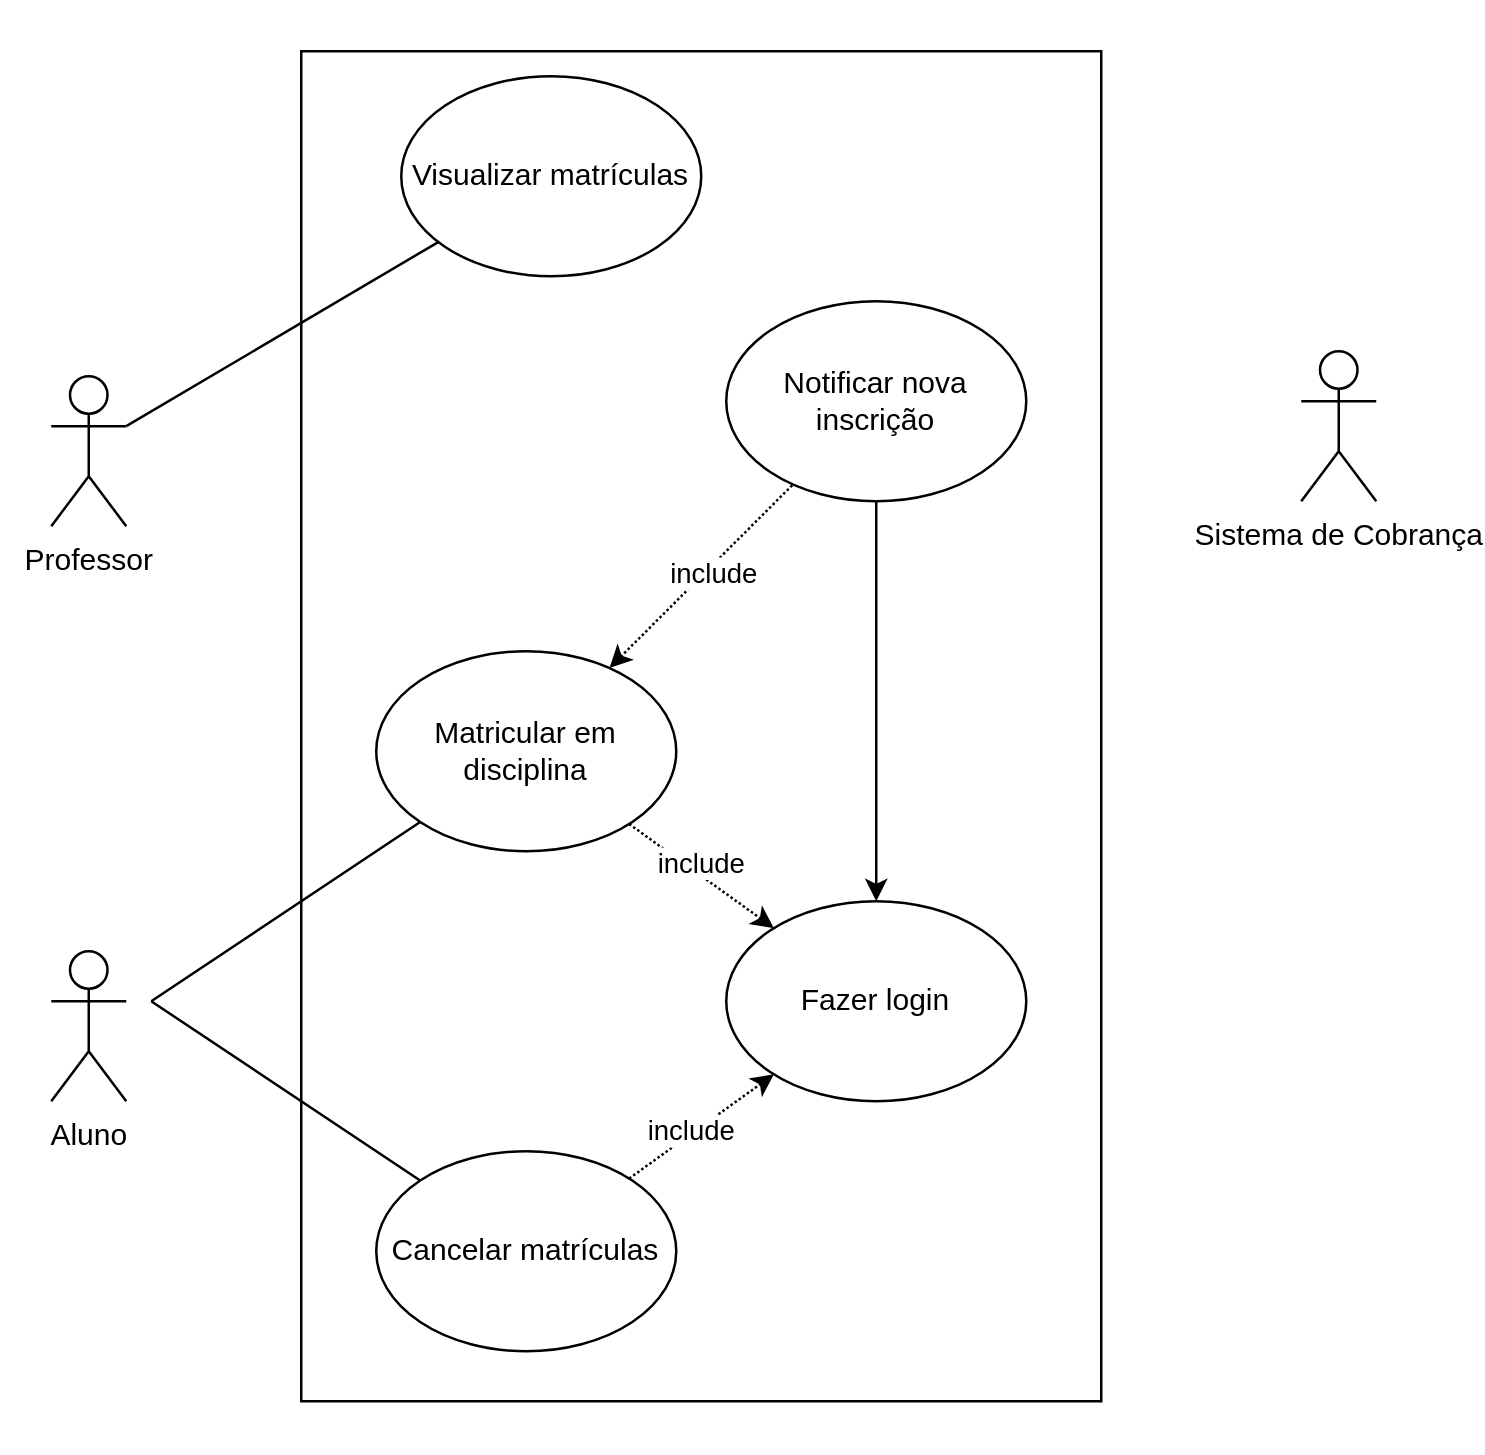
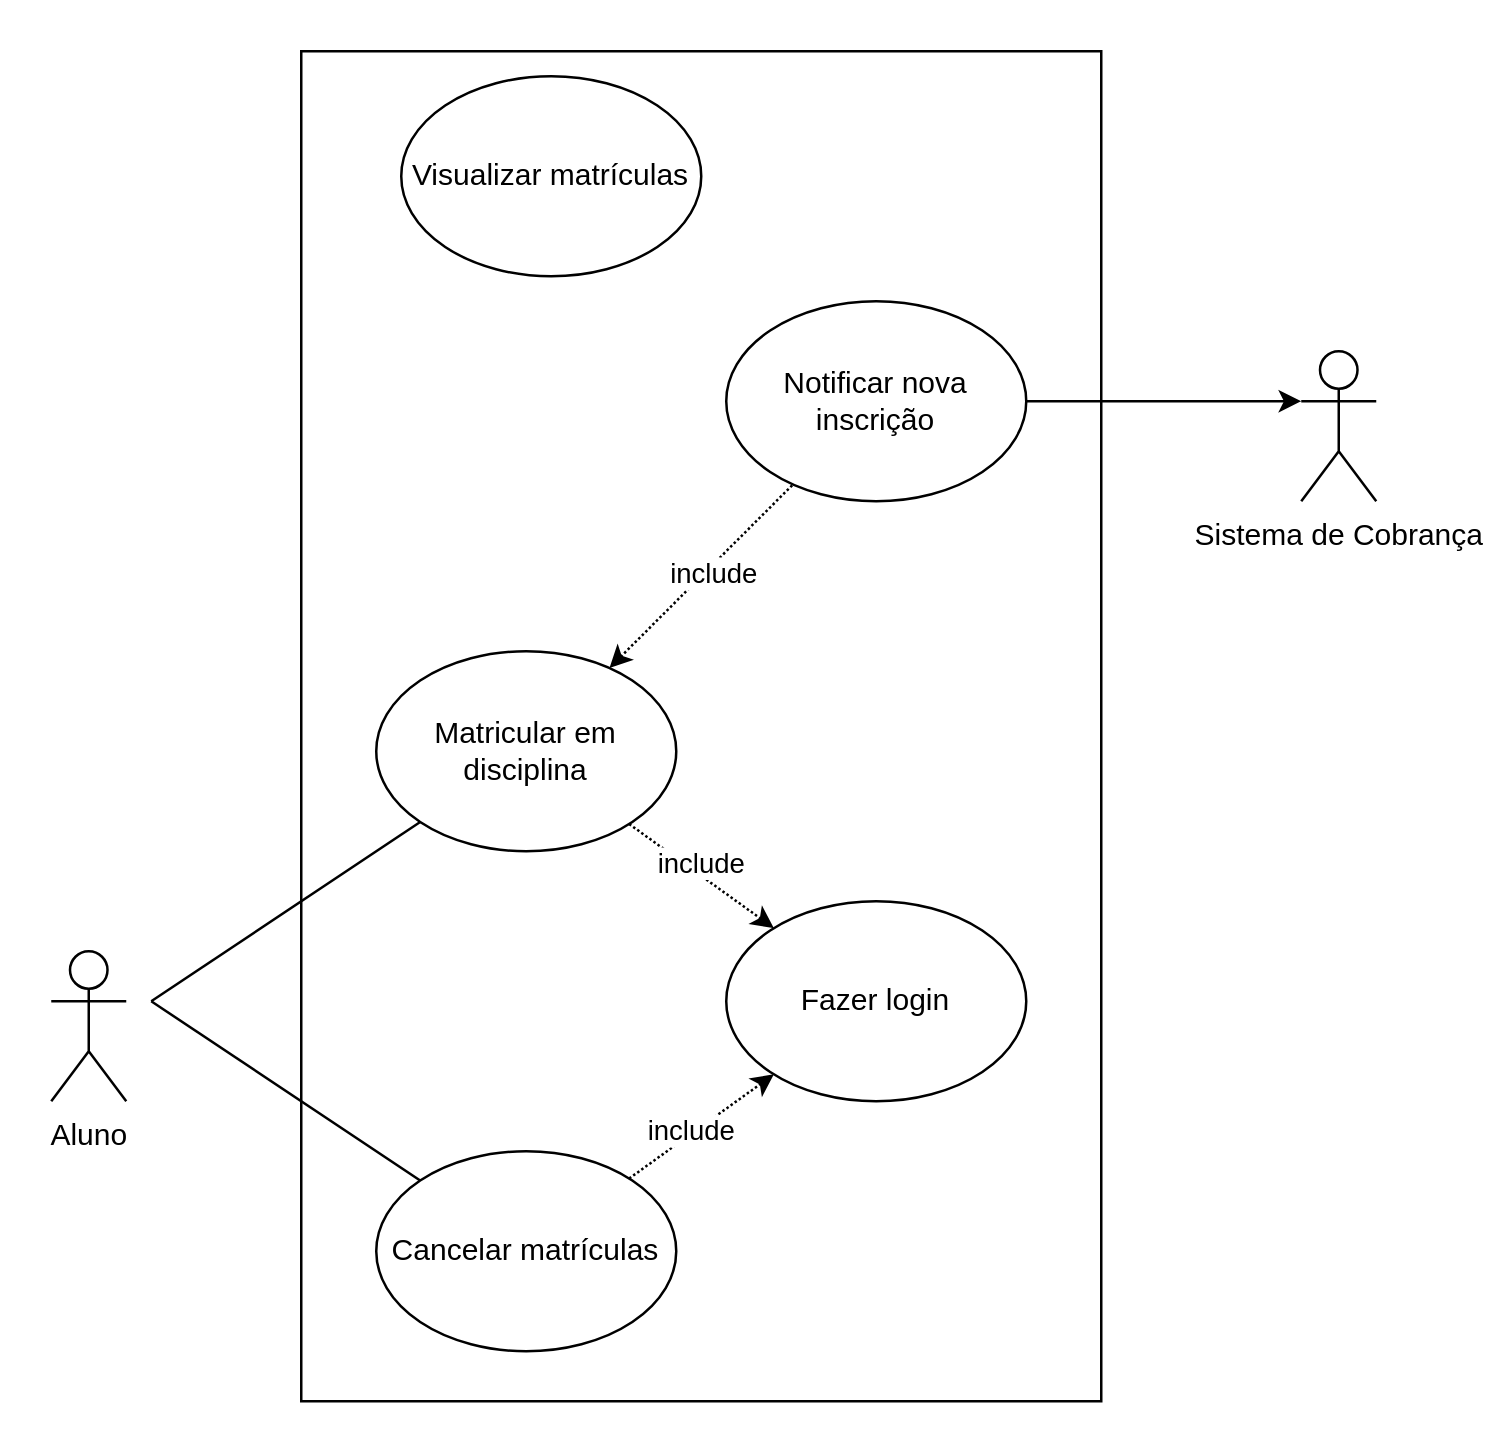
edge "Visualizar matrículas" -- "Professor": removed
node "Professor": removed
edge "Notificar nova inscrição" -> "Fazer login": now "Notificar nova inscrição" -> "Sistema de Cobrança"
